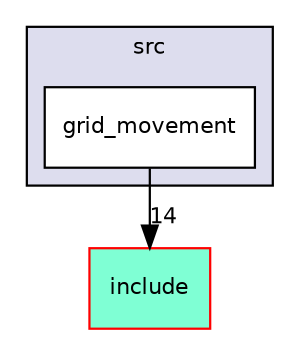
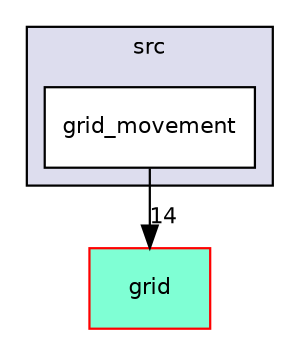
node "include": label "include" -> "grid"
